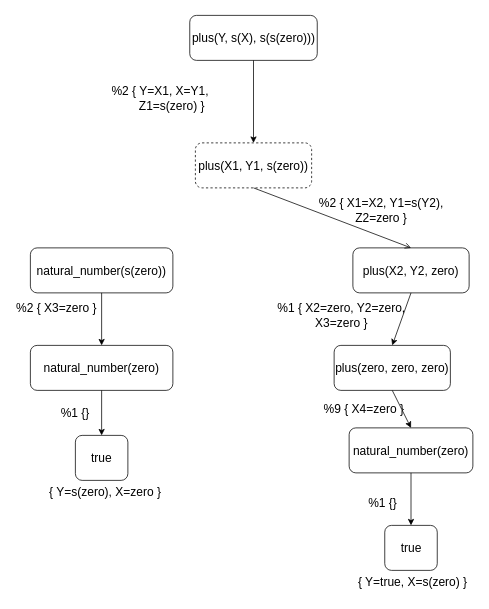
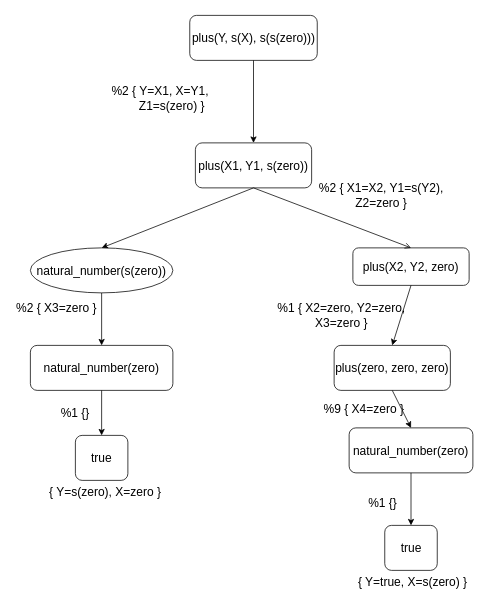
node "plus(X1, Y1, s(zero))": style dashed -> solid
node "%2 { X1=X2, Y1=s(Y2), Z2=zero }": moved (381, 210) -> (381, 195)
edge "plus(X1, Y1, s(zero))" -> "natural_number(s(zero))": added
node "natural_number(s(zero))": shape rounded rectangle -> ellipse
node "plus(X2, Y2, zero)": size 116x45 -> 116x38
